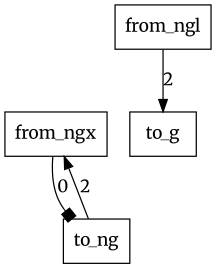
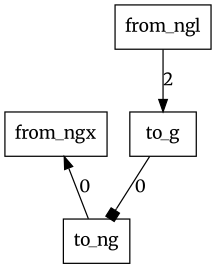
edge "from_ngx" -> "to_ng": now "to_g" -> "to_ng"
edge "to_ng" -> "from_ngx": label "2" -> "0"
